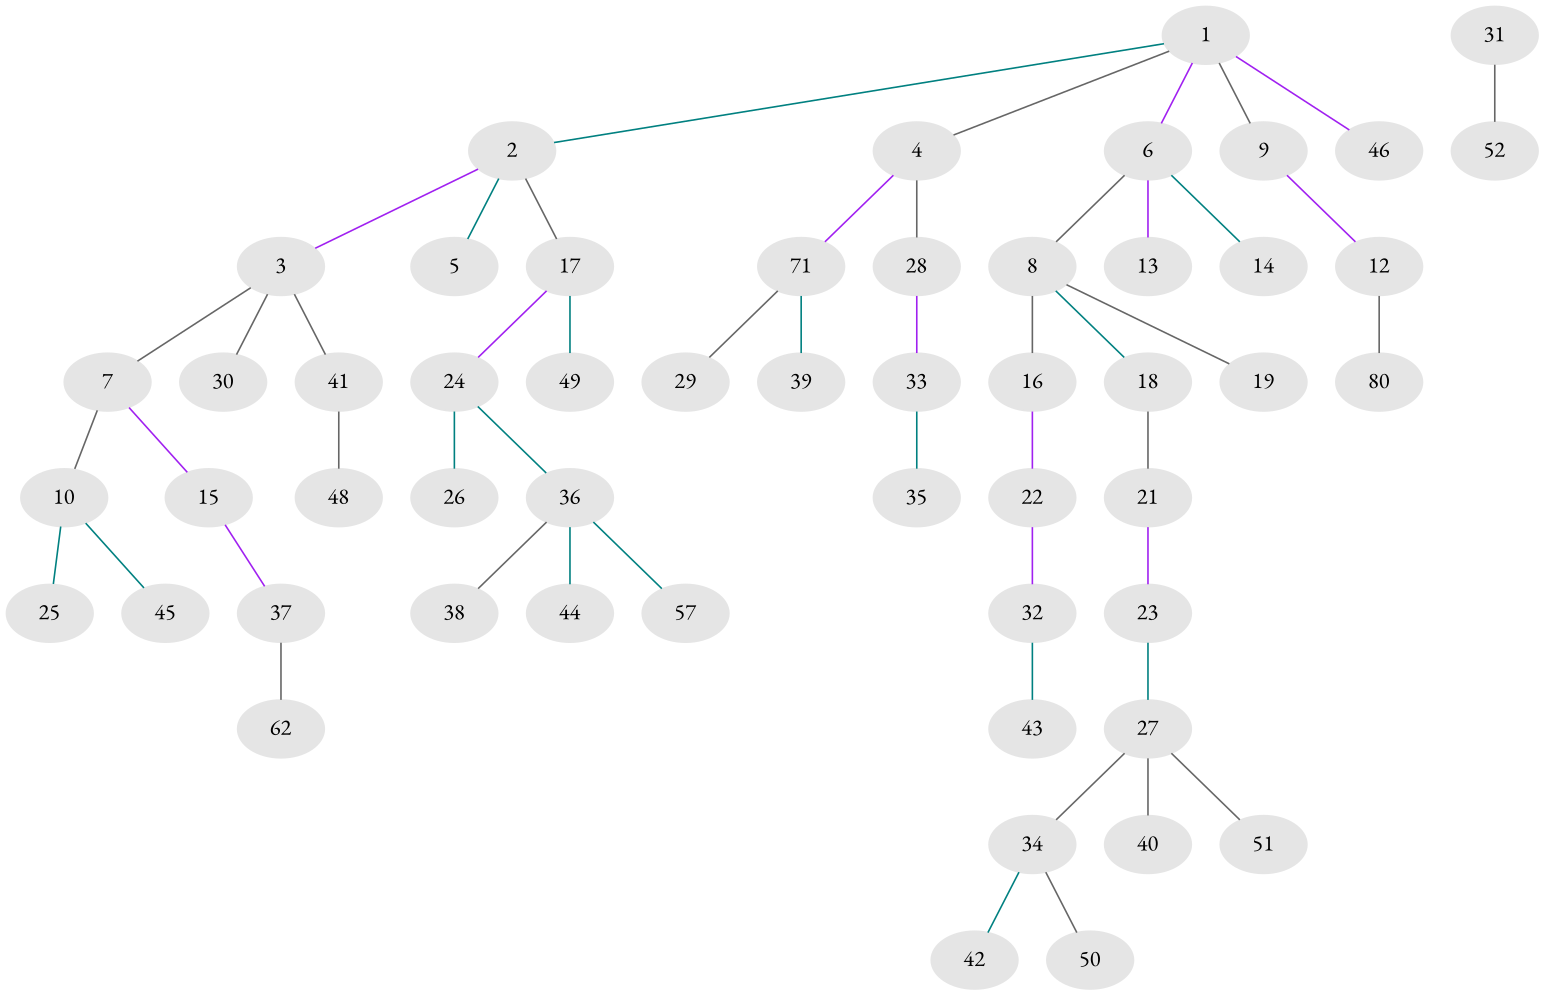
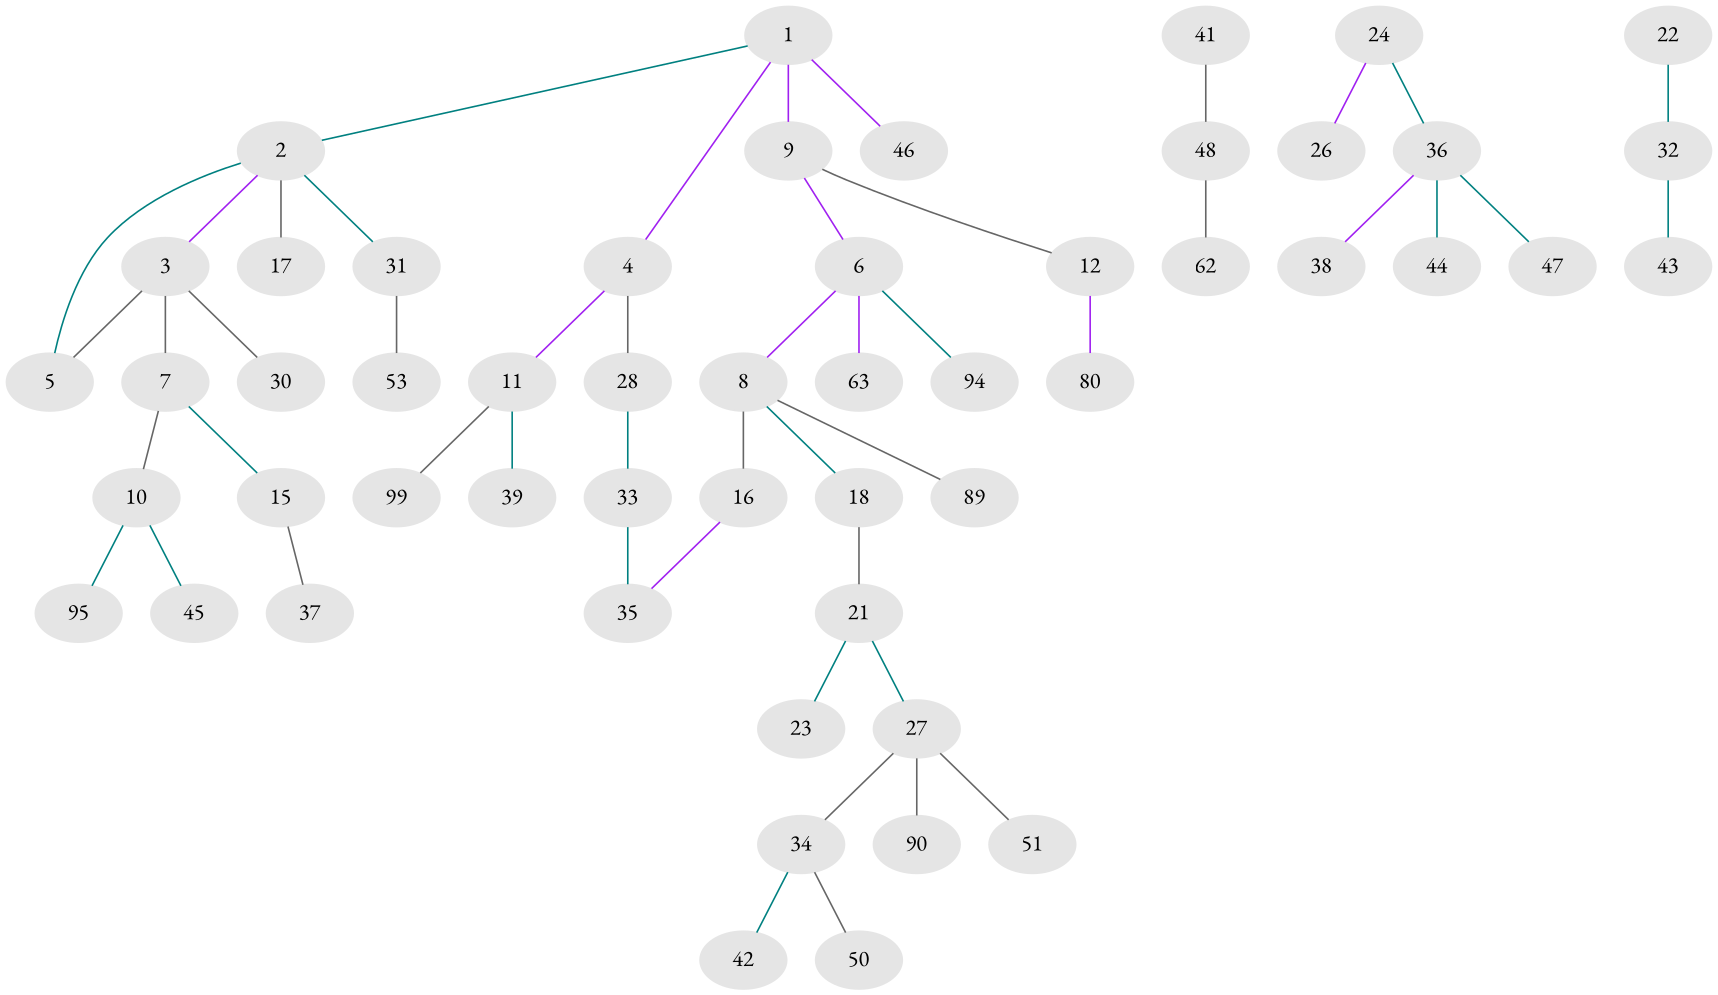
edge "1" -- "4": color gray40 -> purple
edge "1" -- "6": now "9" -- "6"
edge "1" -- "9": color gray40 -> purple
node "52": label "52" -> "53"
edge "2" -- "31": added
edge "6" -- "8": color gray40 -> purple
edge "9" -- "12": color purple -> gray40
node "71": label "71" -> "11"
node "13": label "13" -> "63"
node "14": label "14" -> "94"
edge "3" -- "41": now "3" -- "5"
edge "17" -- "24": removed
edge "28" -- "33": color purple -> teal
edge "12" -- "80": color gray40 -> purple
node "49": removed
node "29": label "29" -> "99"
node "19": label "19" -> "89"
edge "7" -- "15": color purple -> teal
edge "24" -- "26": color teal -> purple
edge "16" -- "22": now "16" -- "35"
edge "36" -- "38": color gray40 -> purple
edge "15" -- "37": color purple -> gray40
edge "22" -- "32": color purple -> teal
edge "21" -- "23": color purple -> teal
node "25": label "25" -> "95"
node "57": label "57" -> "47"
edge "37" -- "62": now "48" -- "62"
edge "23" -- "27": now "21" -- "27"
node "40": label "40" -> "90"
